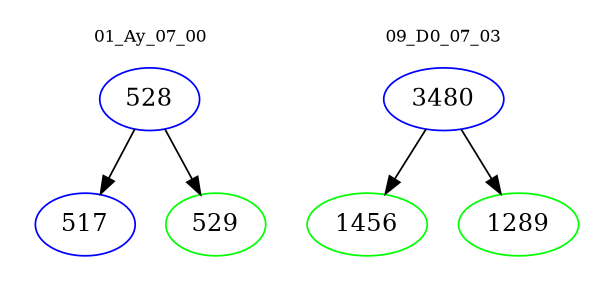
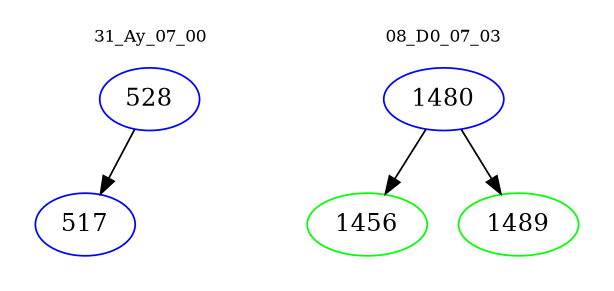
cluster "01_Ay_07_00": label "01_Ay_07_00" -> "31_Ay_07_00"
cluster "09_D0_07_03": label "09_D0_07_03" -> "08_D0_07_03"
node "3480": label "3480" -> "1480"
node "529": removed
node "1289": label "1289" -> "1489"
